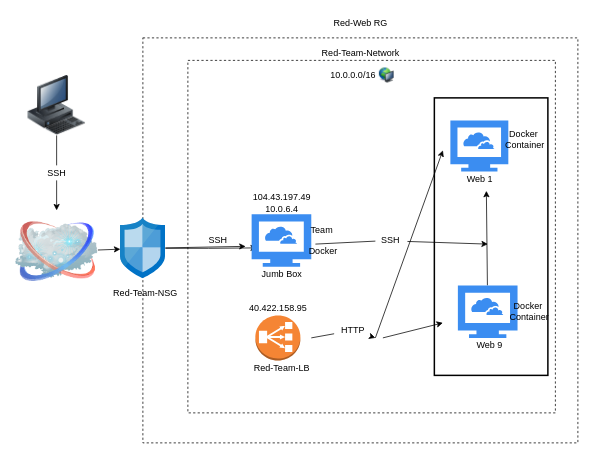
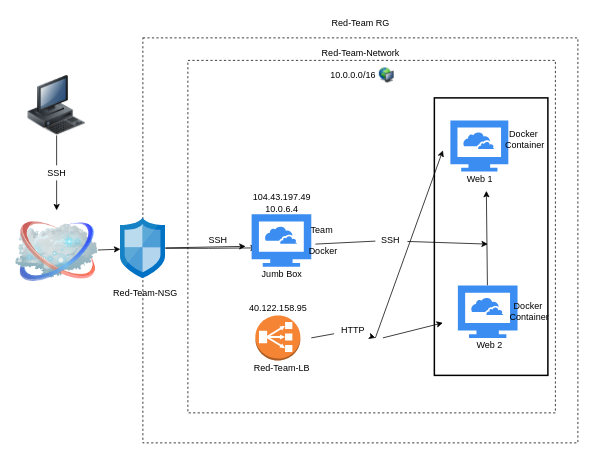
node "Red-Web RG": label "Red-Web RG" -> "Red-Team RG"
node "40.422.158.95": label "40.422.158.95" -> "40.122.158.95"
node "Web 9": label "Web 9" -> "Web 2"
